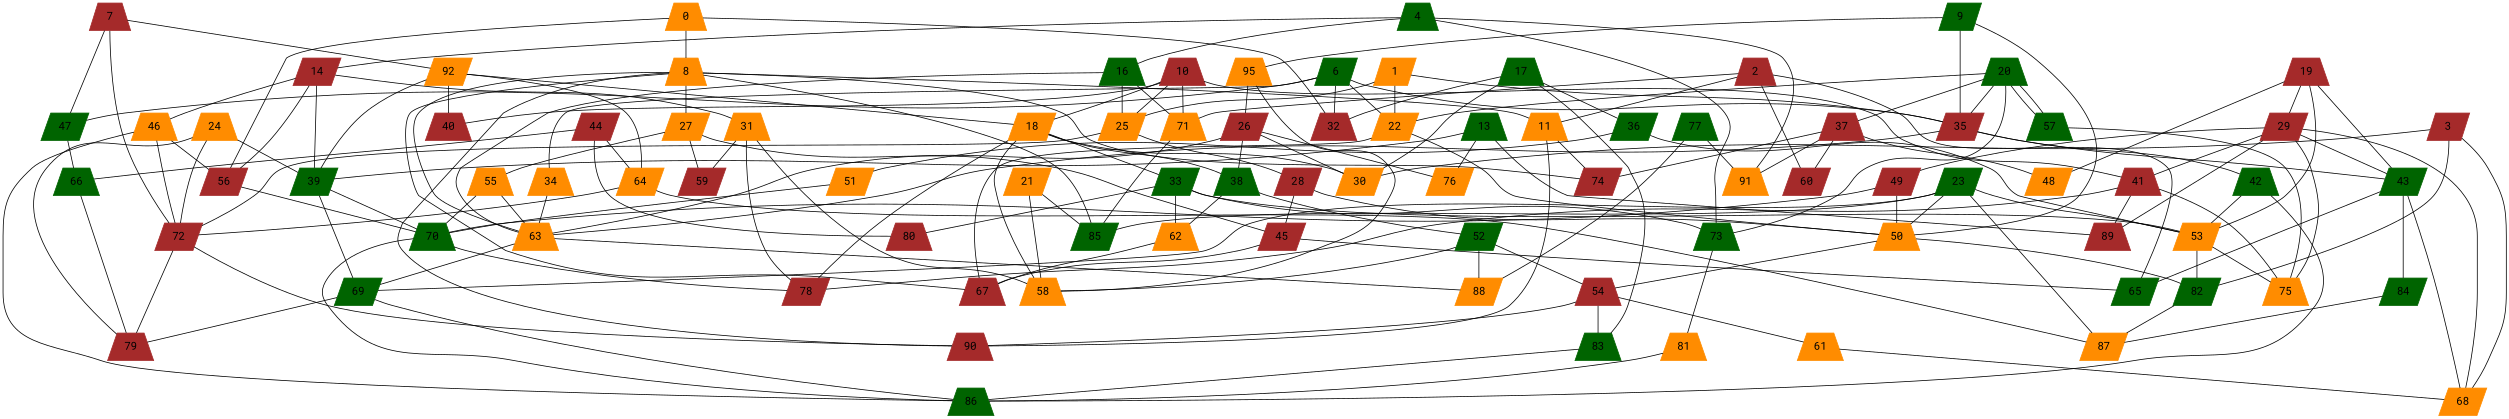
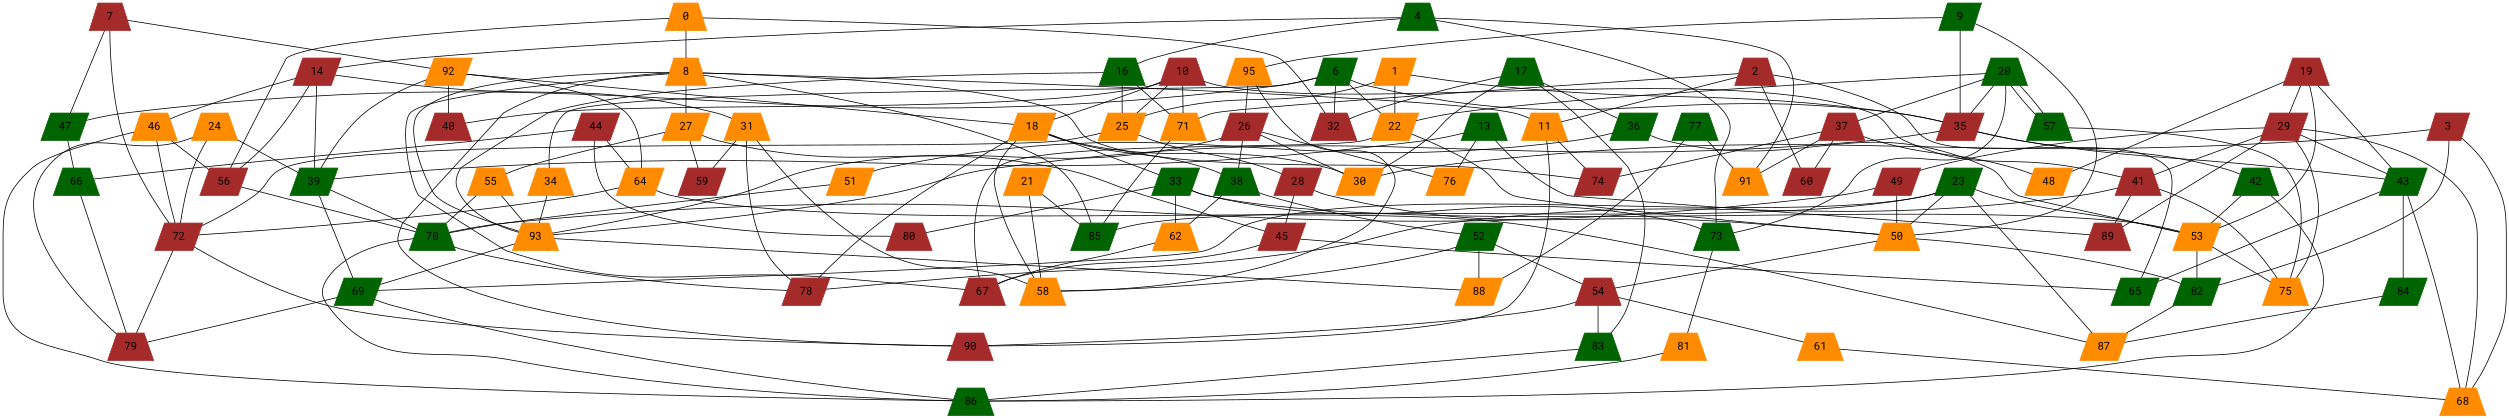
node "63": label "63" -> "93"
node "68": shape parallelogram -> trapezium
